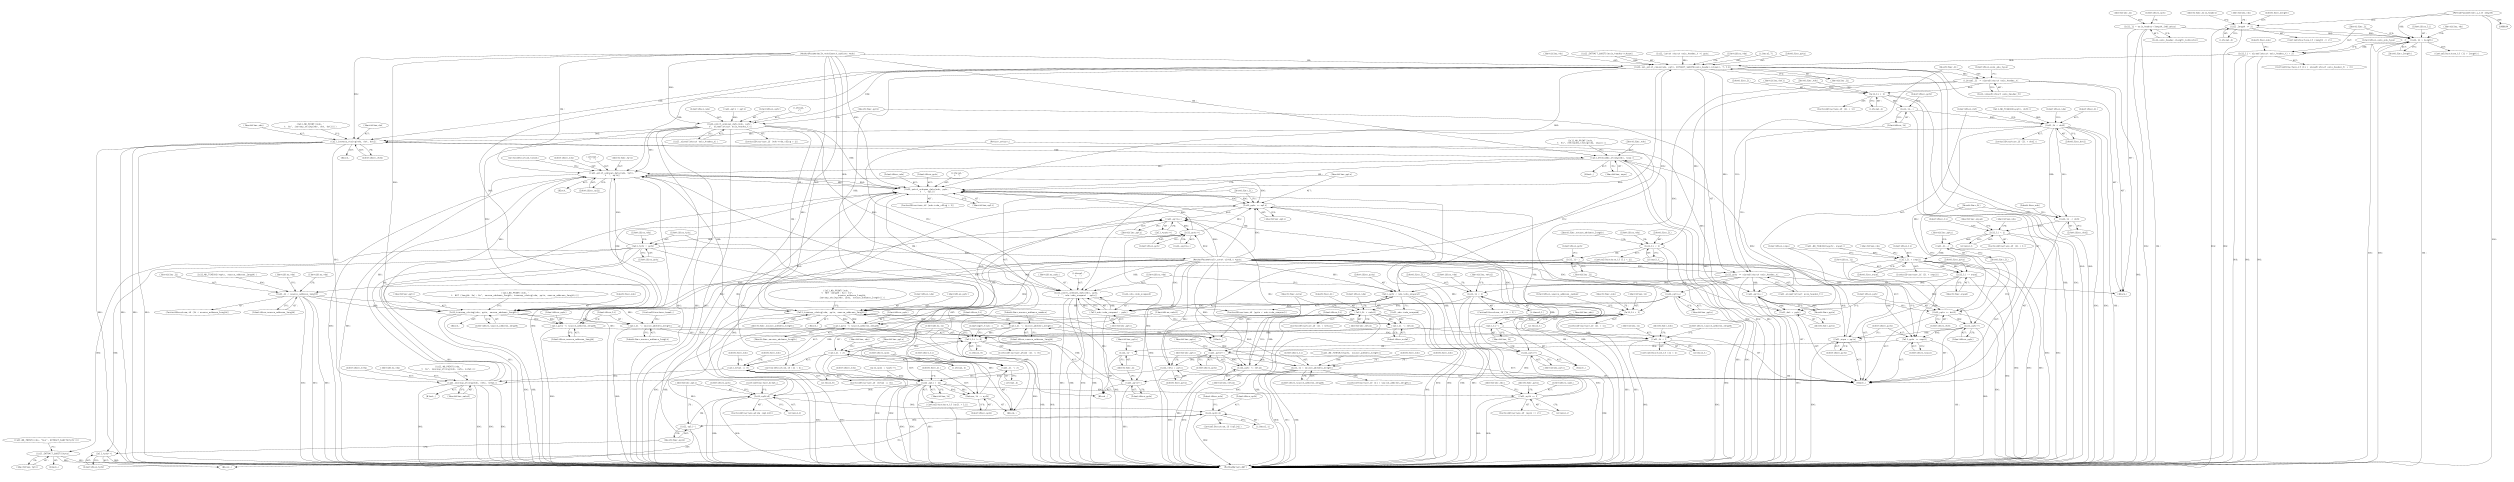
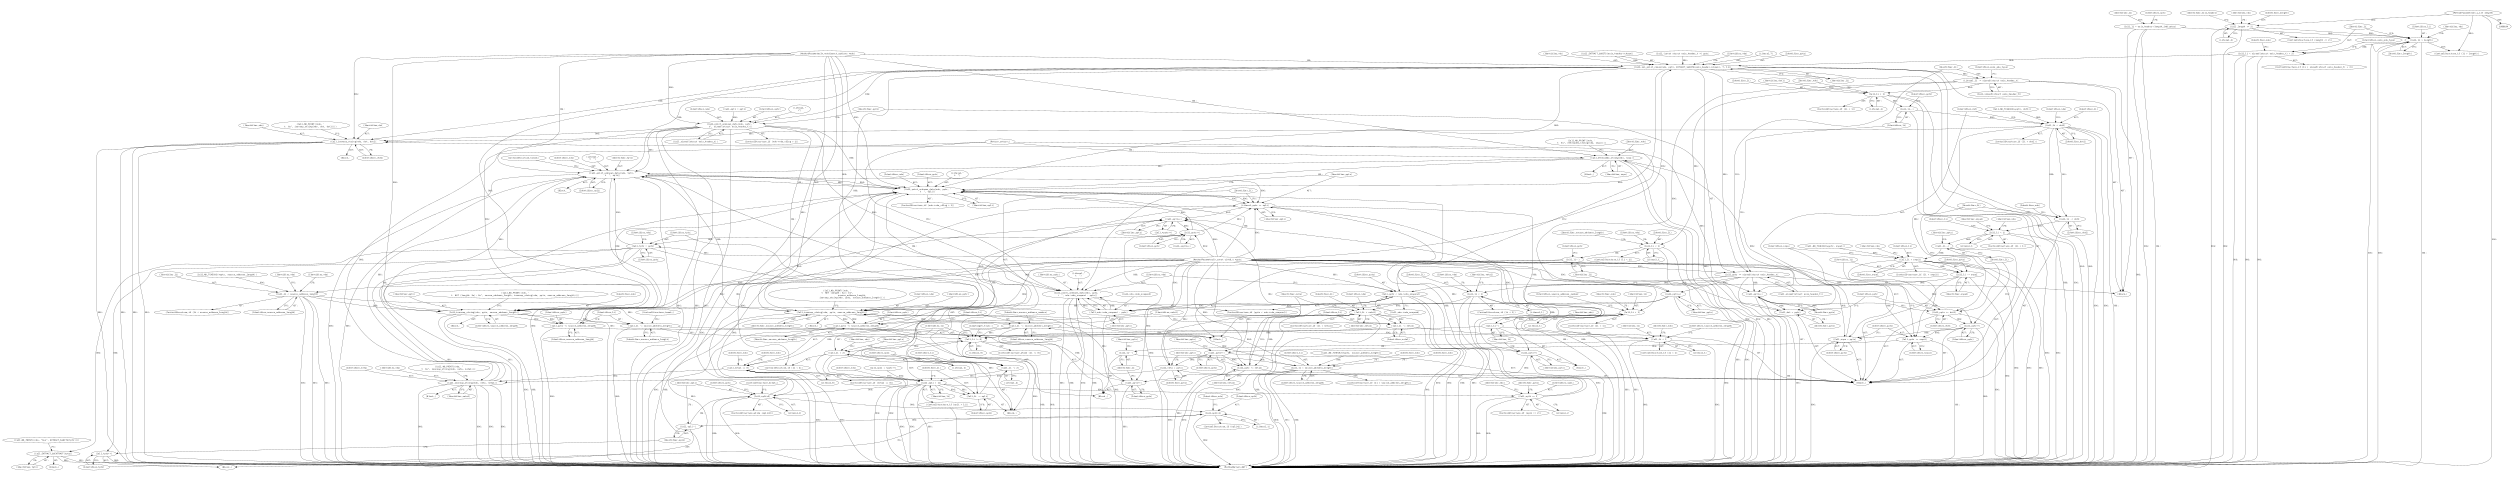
edge "(MethodParameterIn,u_int length)" -> "(Call,li > length)": now "(MethodParameterIn,u_int length)" -> "(ControlStructure,if (li > length))"
node "(Call,esis_header->length_indicator)": removed
edge "(Call,isonsap_string(ndo, dst, dstl))" -> "(Call,etheraddr_string(ndo, snpa))": now "(Return,return;)" -> "(Call,etheraddr_string(ndo, snpa))"
node "(Call,pptr += opli)": label "(Call,pptr += opli)" -> "(Literal,pptr += opli)"
edge "(Call,tptr = pptr)" -> "(MethodParameterIn,const uint8_t *pptr)": reversed
edge "(Call,isonsap_string(ndo, dst, dstl))" -> "(Call,isonsap_string(ndo, neta, netal))": now "(Return,return;)" -> "(Call,isonsap_string(ndo, neta, netal))"
node "(Return,li -= opli)": label "(Return,li -= opli)" -> "(Call,li -= opli)"
node "(Call,EXTRACT_16BITS(tptr))": label "(Call,EXTRACT_16BITS(tptr))" -> "(Call,EXTRACT_16EXTRACT(tptr))"
